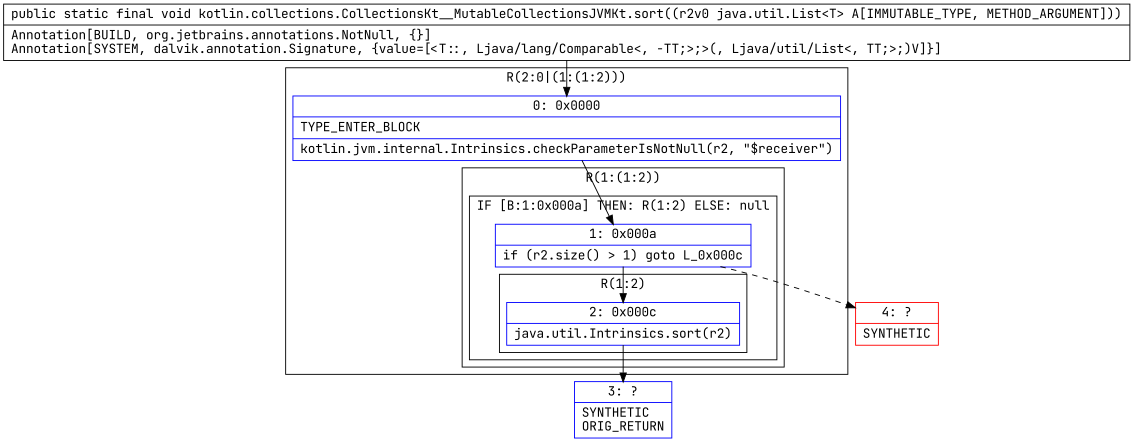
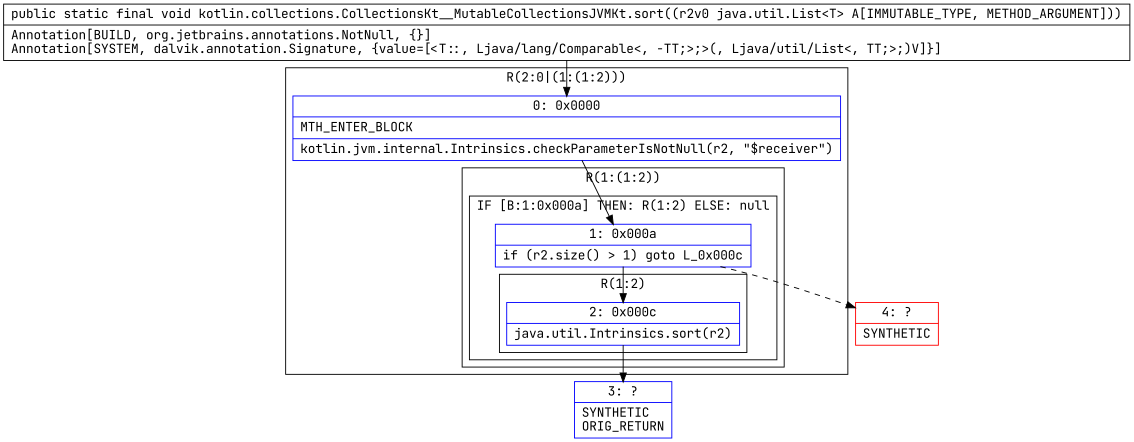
node "0: 0x0000": text "TYPE_ENTER_BLOCK" -> "MTH_ENTER_BLOCK"
